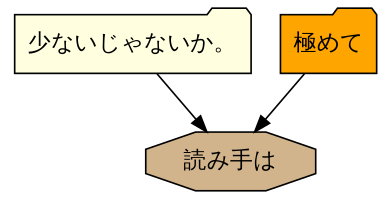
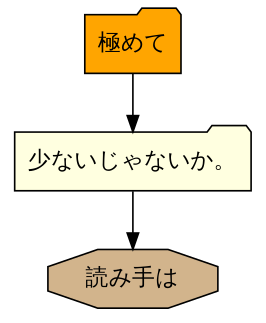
edge "極めて" -> "読み手は": now "極めて" -> "少ないじゃないか。"
